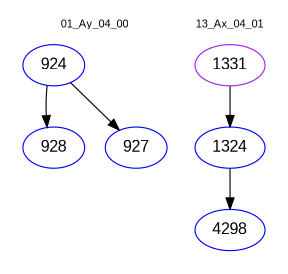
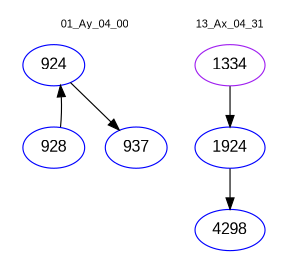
cluster "13_Ax_04_01": label "13_Ax_04_01" -> "13_Ax_04_31"
node "1331": label "1331" -> "1334"
edge "924" -> "928": reversed
node "927": label "927" -> "937"
node "1324": label "1324" -> "1924"
